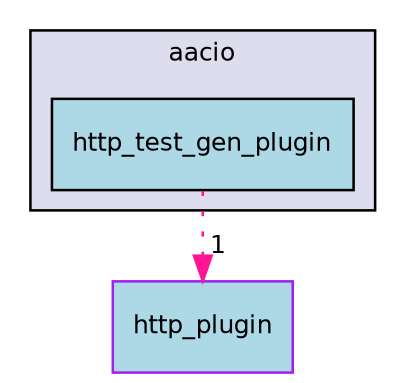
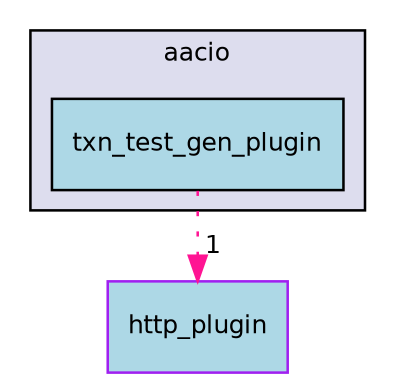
node "http_test_gen_plugin": label "http_test_gen_plugin" -> "txn_test_gen_plugin"
